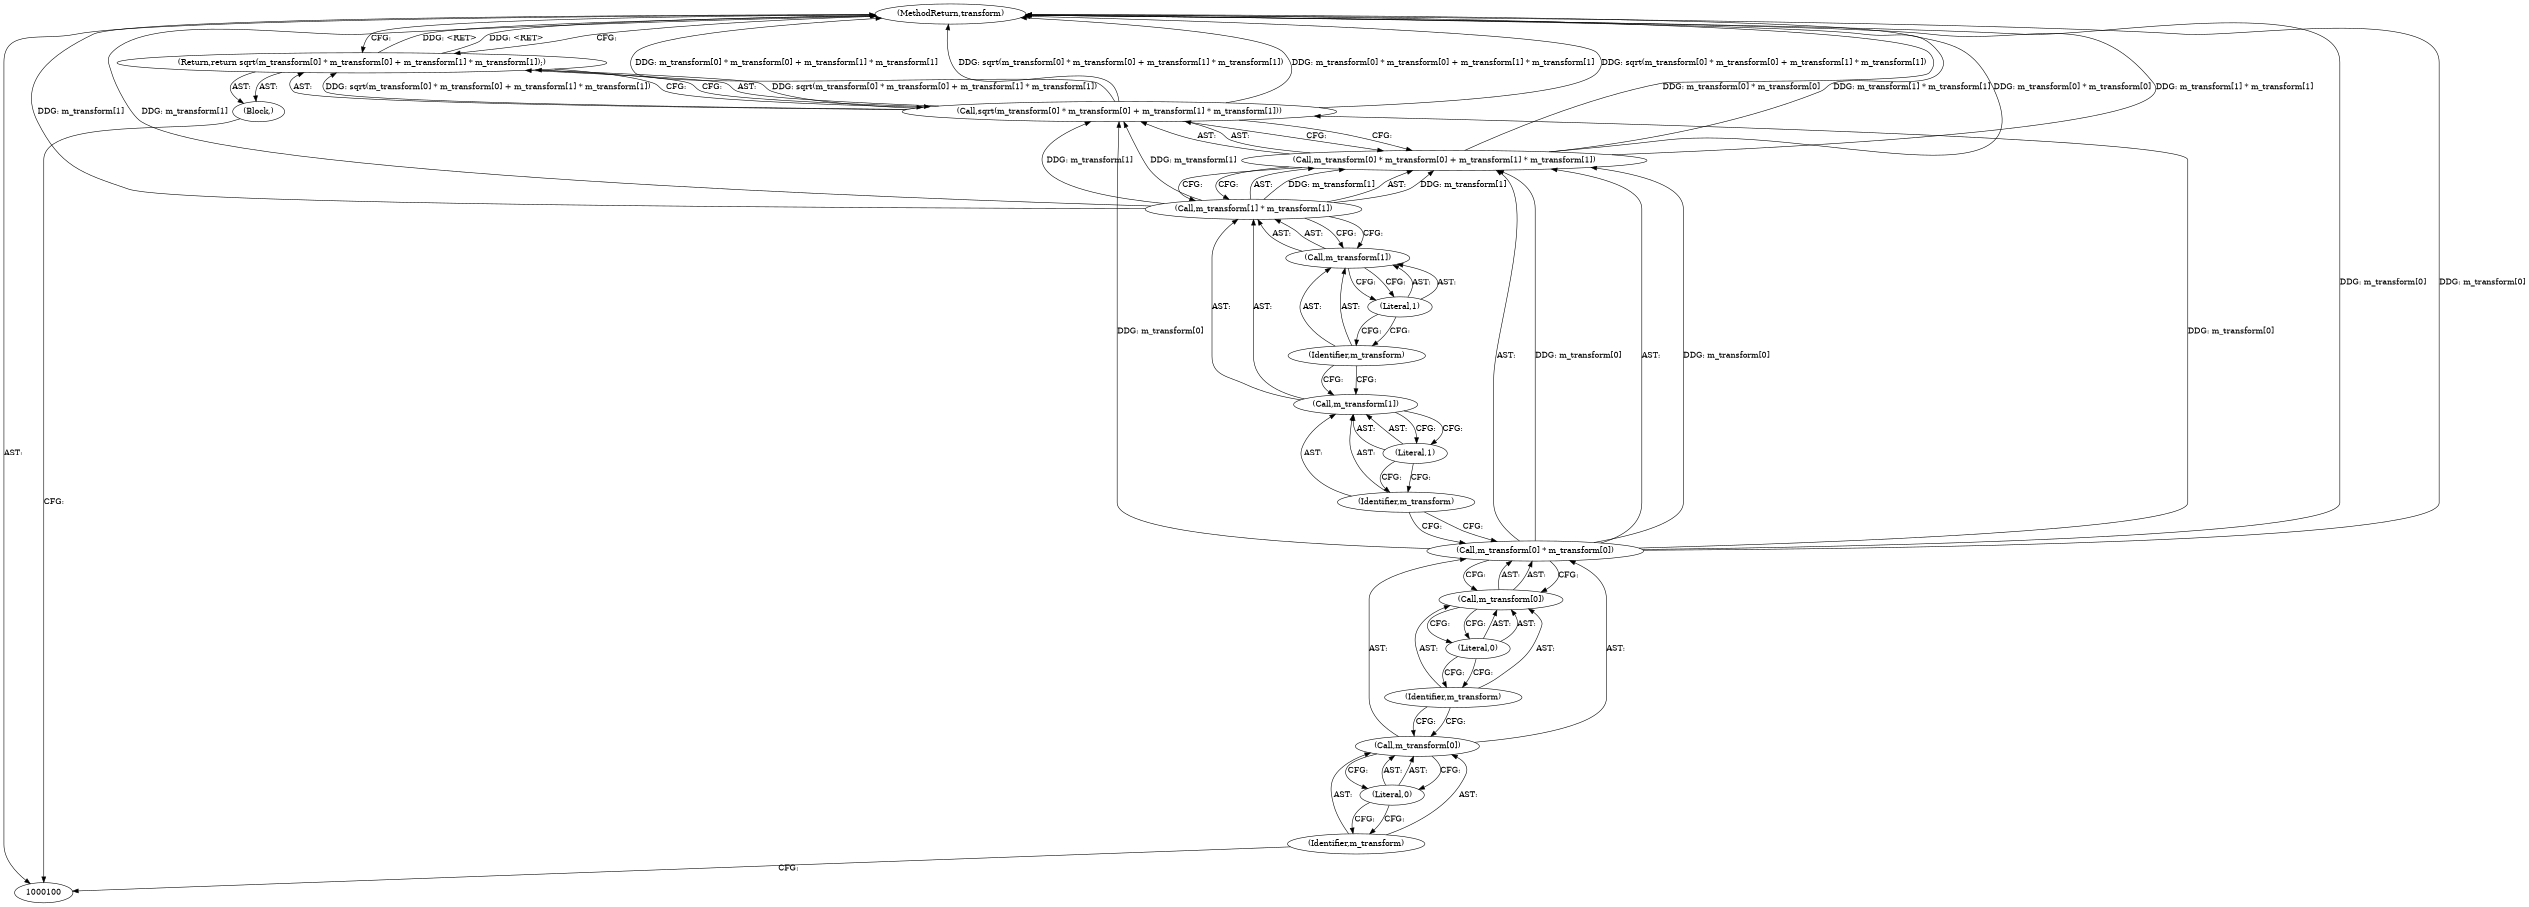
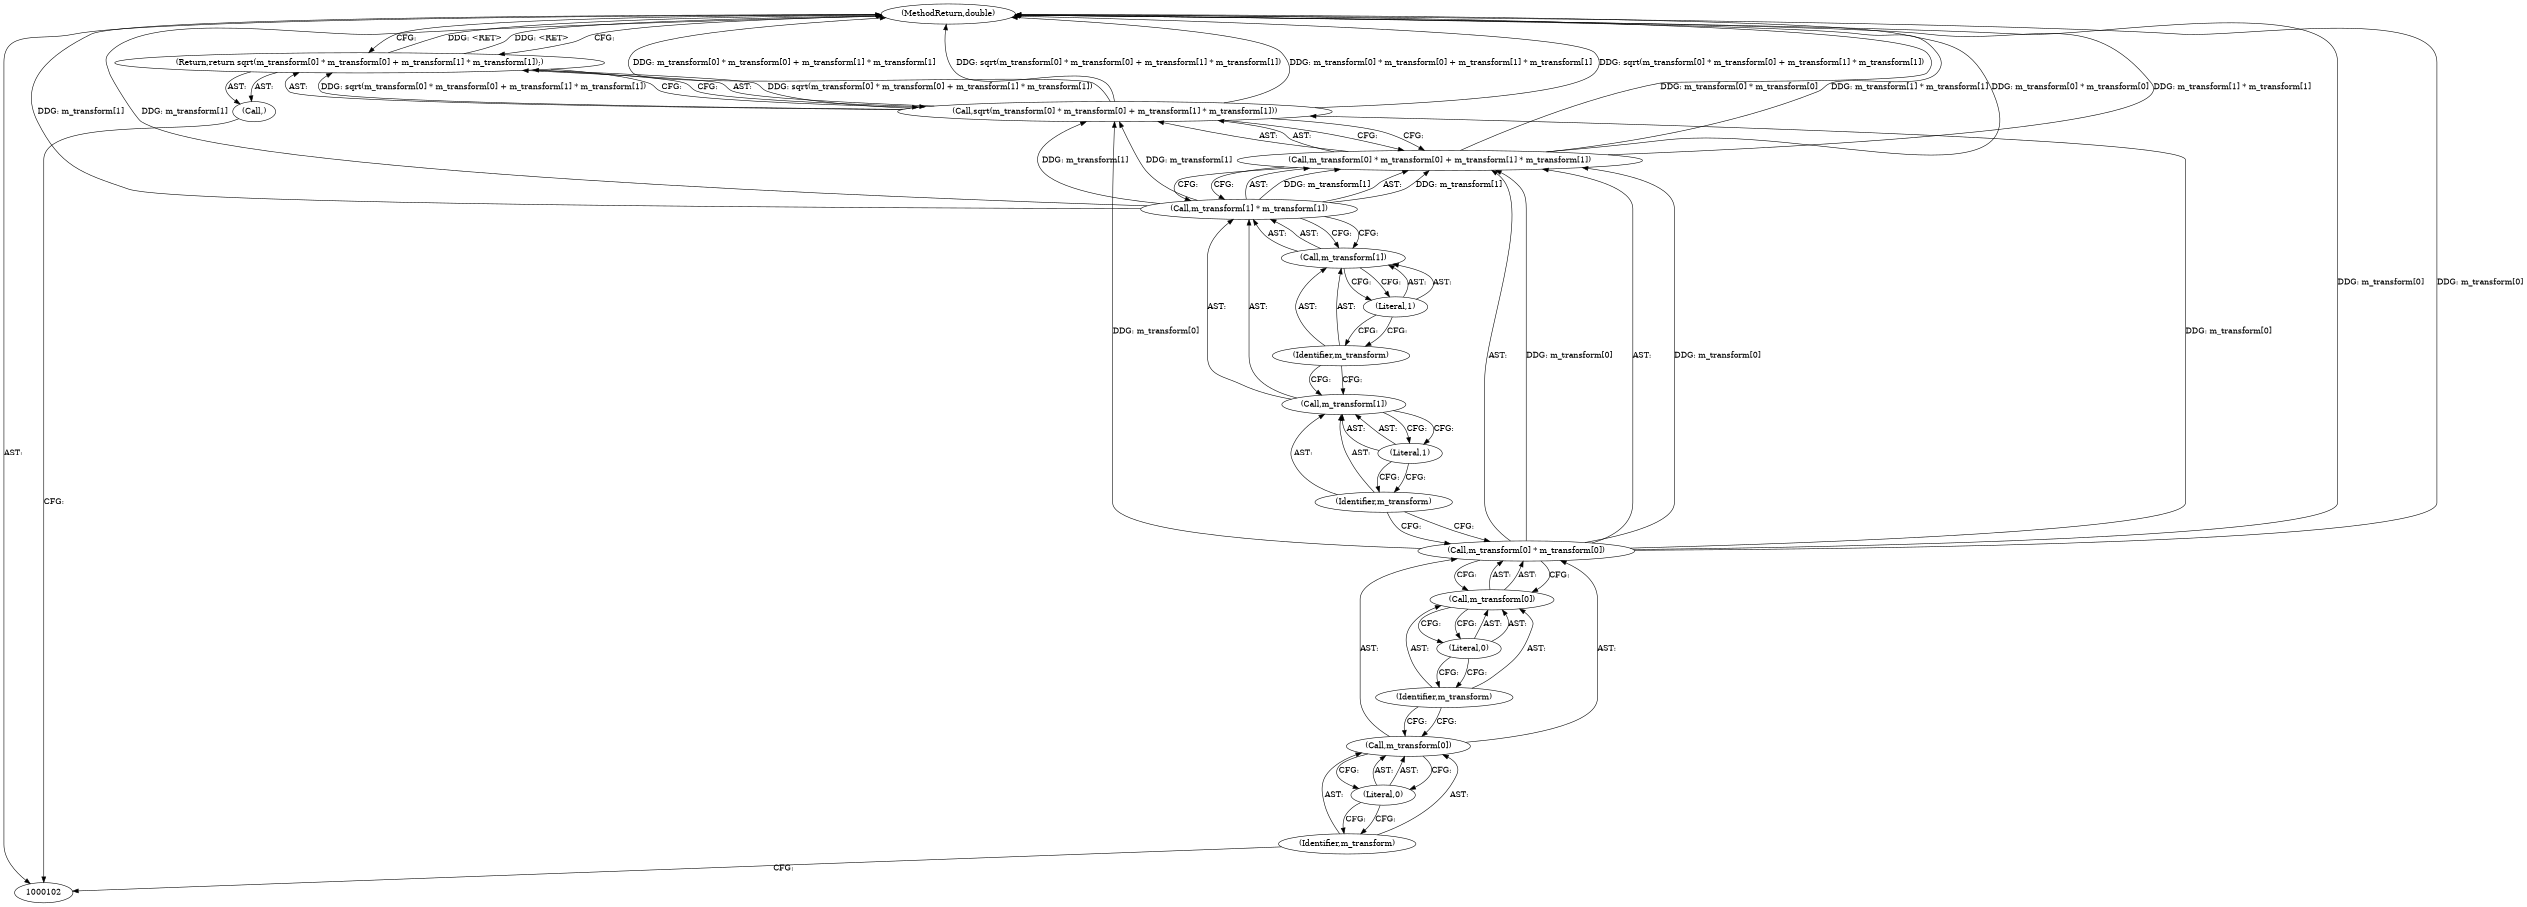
node "(MethodReturn,transform)": label "(MethodReturn,transform)" -> "(MethodReturn,double)"
node "(Block,)": label "(Block,)" -> "(Call,)"
node "1000100": label "1000100" -> "1000102"
